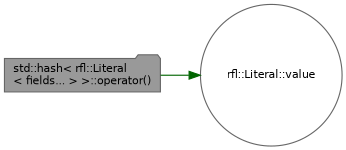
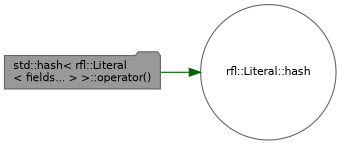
node "rfl::Literal::value": label "rfl::Literal::value" -> "rfl::Literal::hash"
